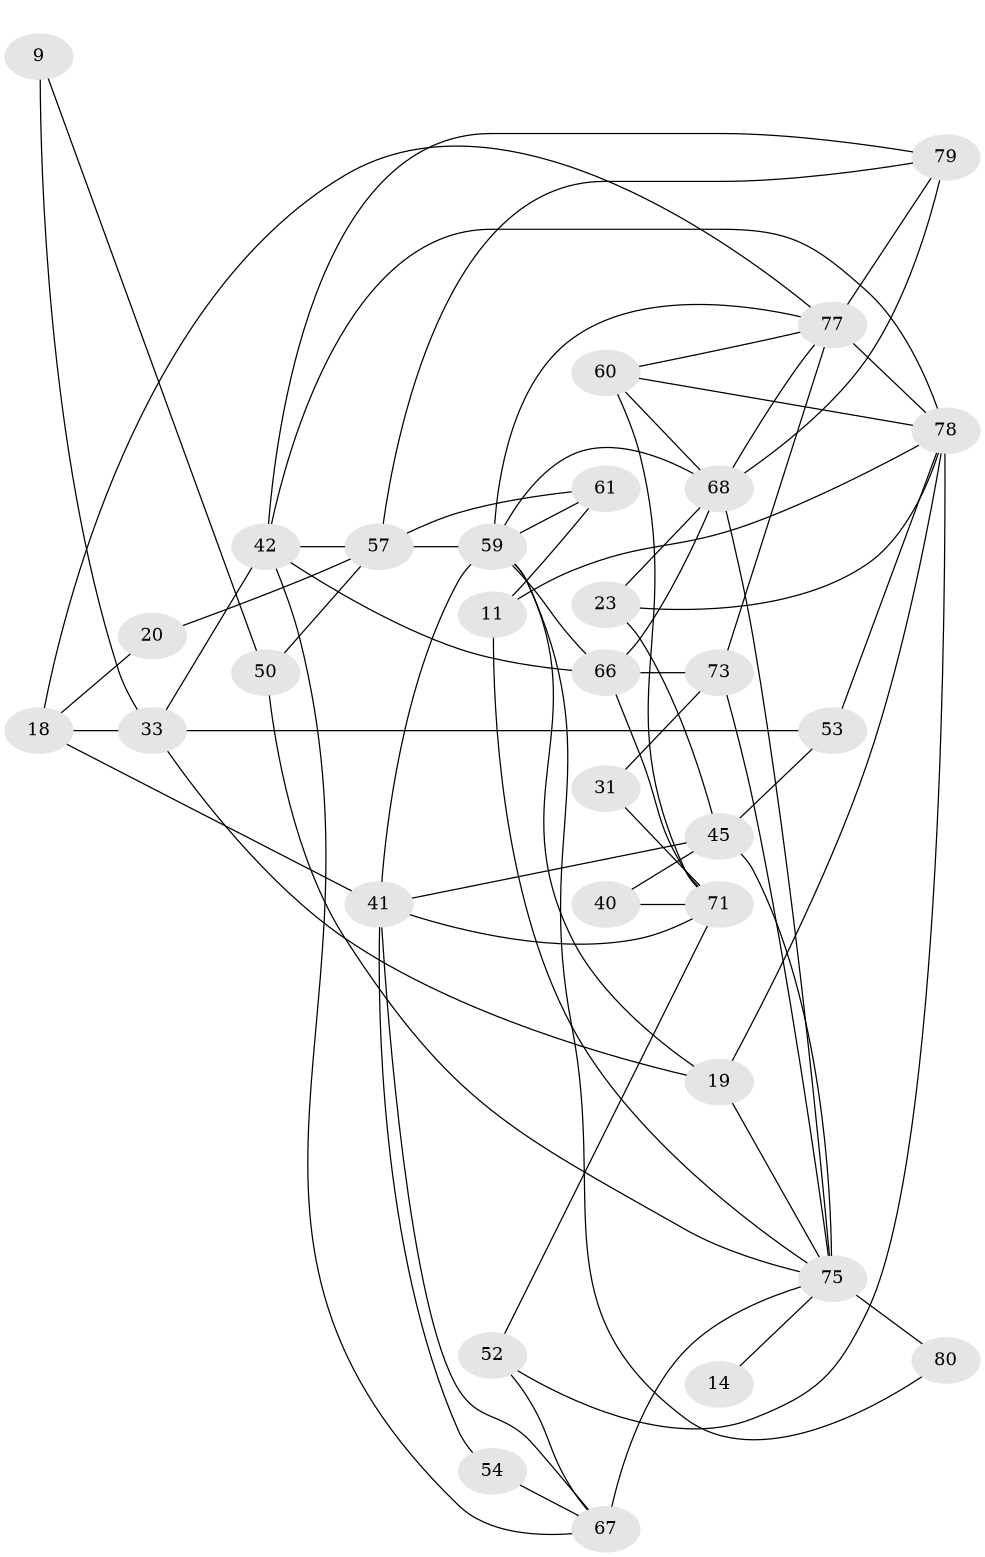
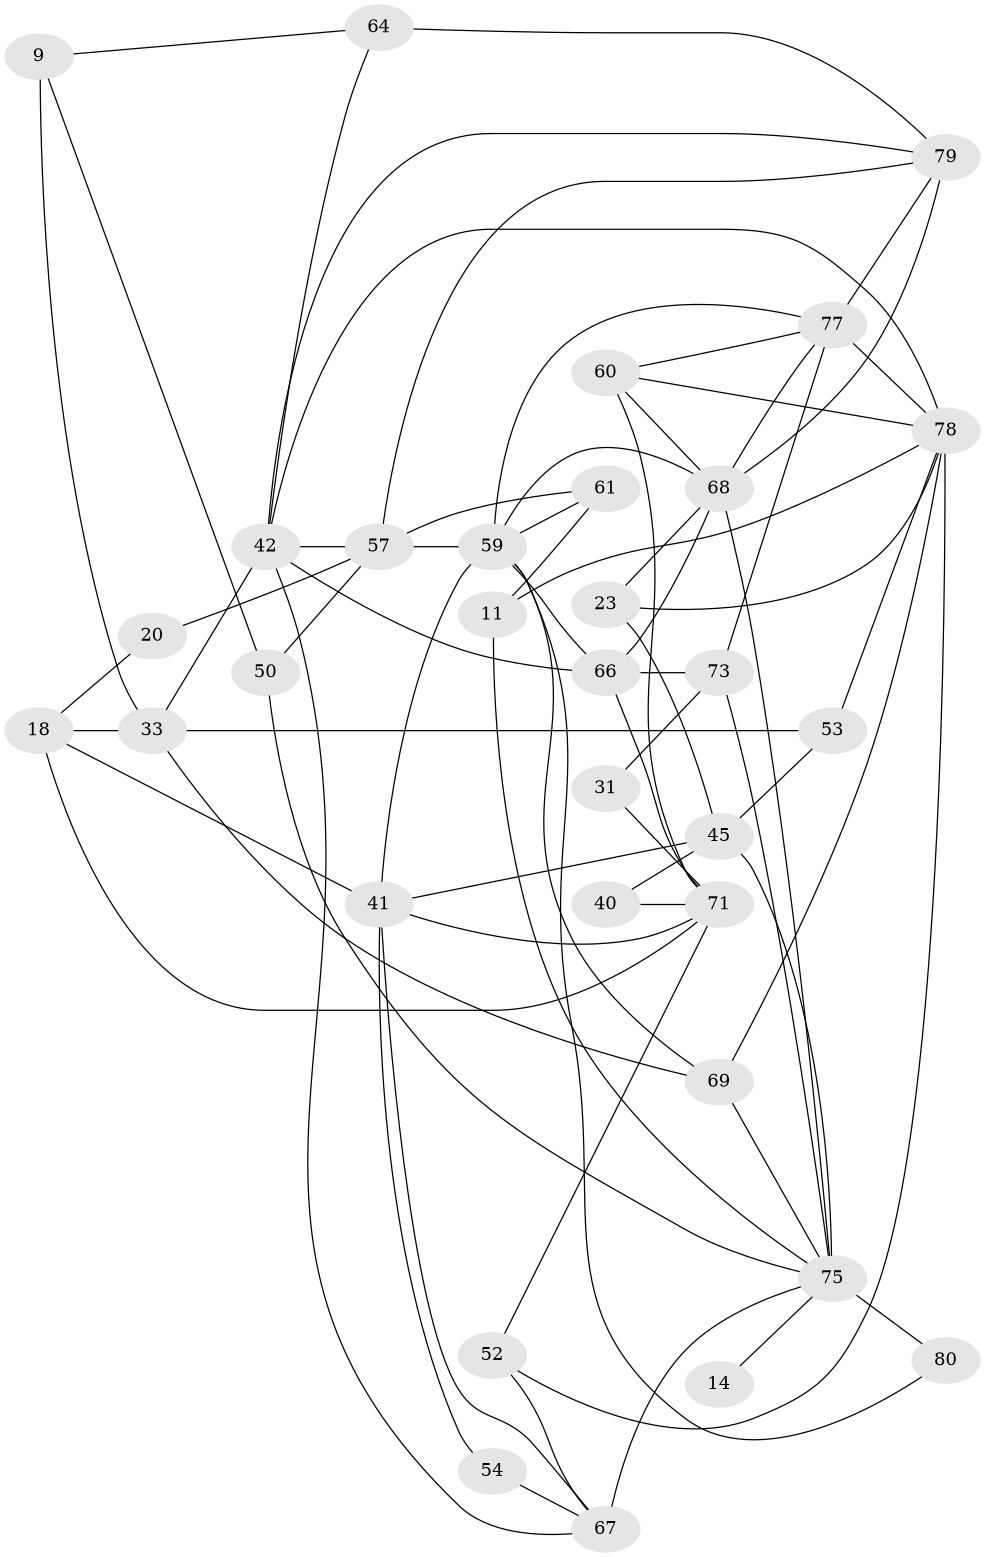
node "64": added
edge "77" -- "18": now "71" -- "18"
node "19": label "19" -> "69"
